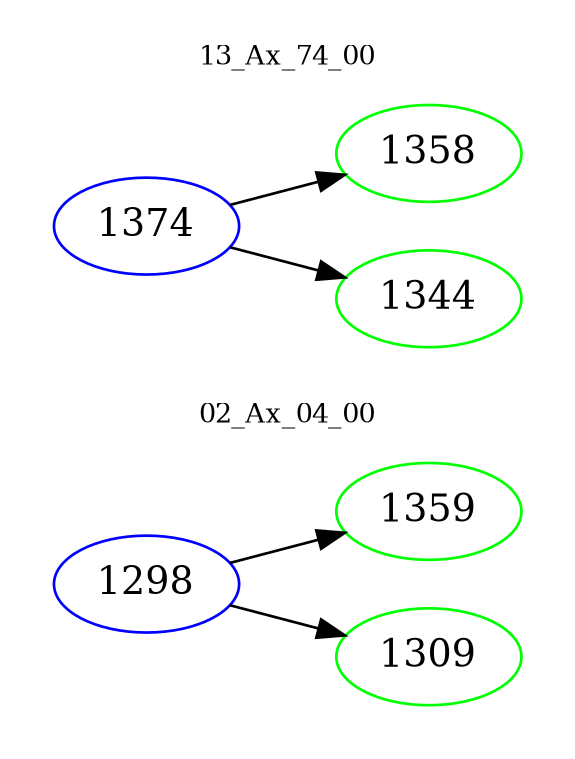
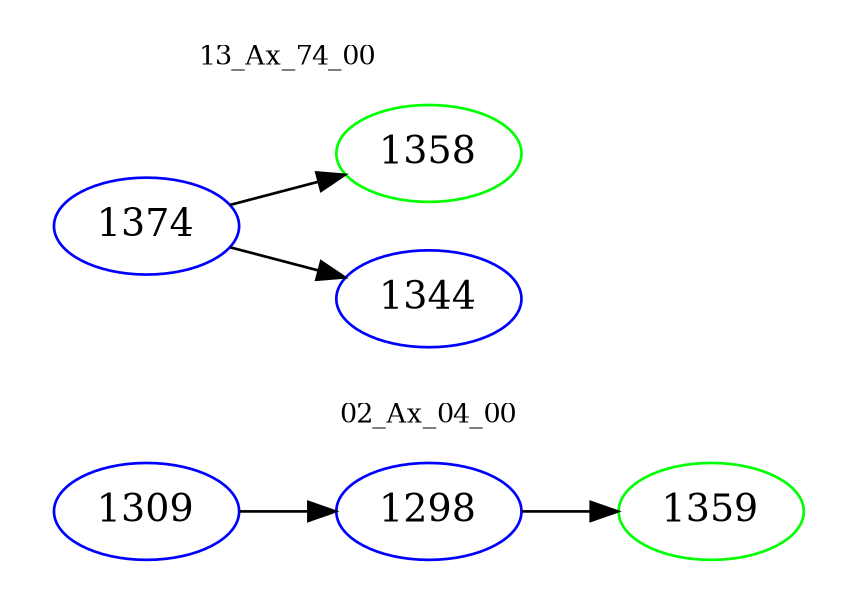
node "1344": color green -> blue
edge "1298" -> "1309": reversed
node "1309": color green -> blue
